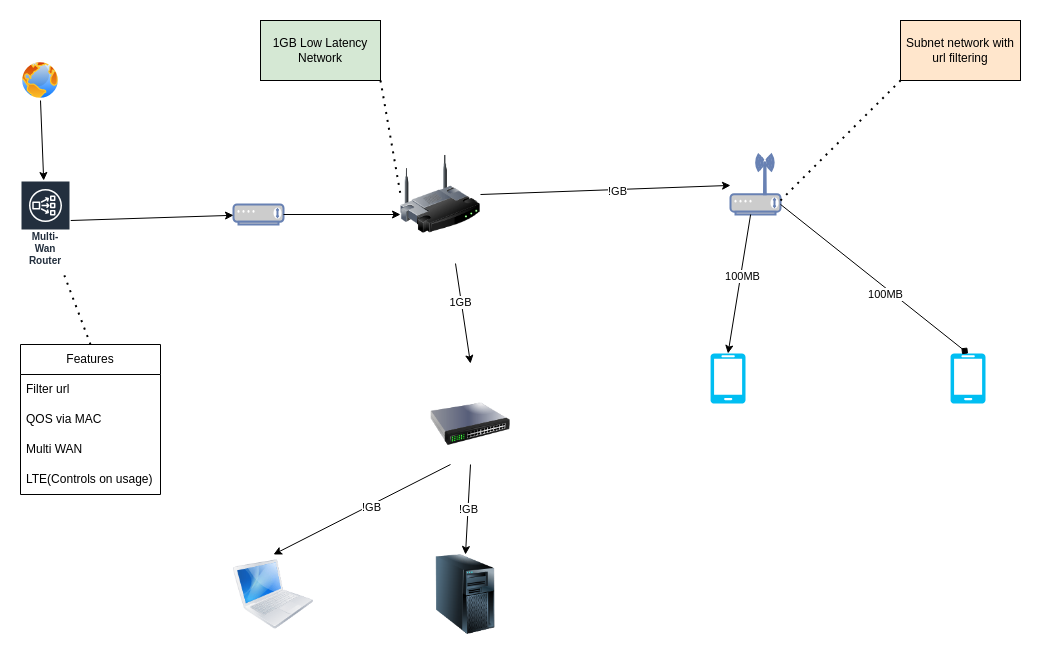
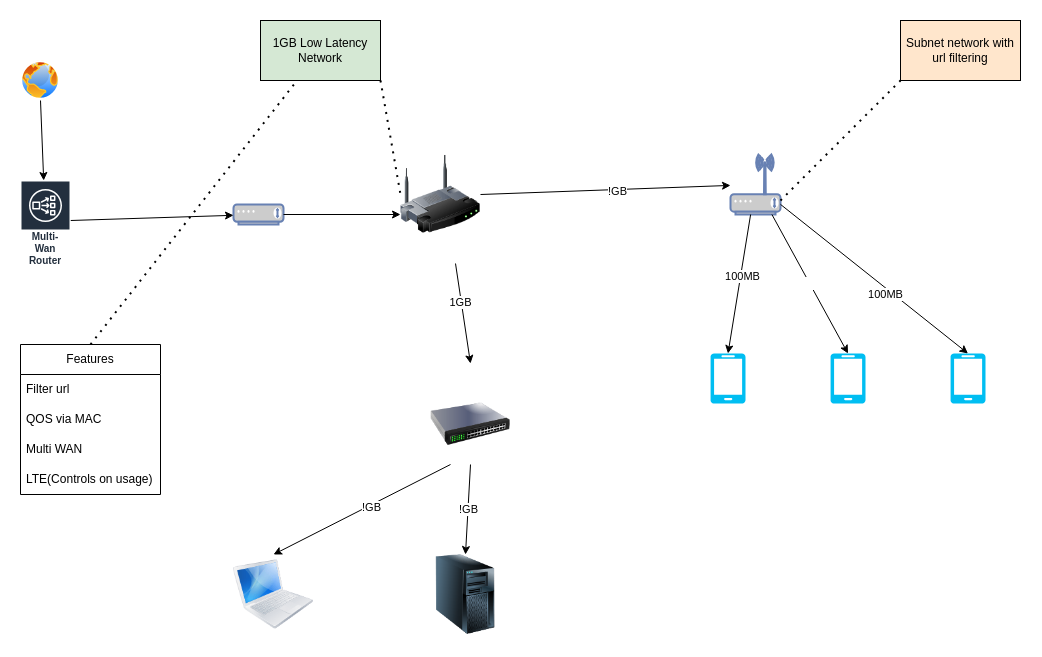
edge "Tenda Router" -> "Phone 2": added, label "100MB"
edge "Multi-Wan Router" -- "Features": now "1GB Low Latency Network" -- "Features"
edge "Tenda Router" -> "Phone 3": arrowhead diamond -> classic
node "Phone 2": added
